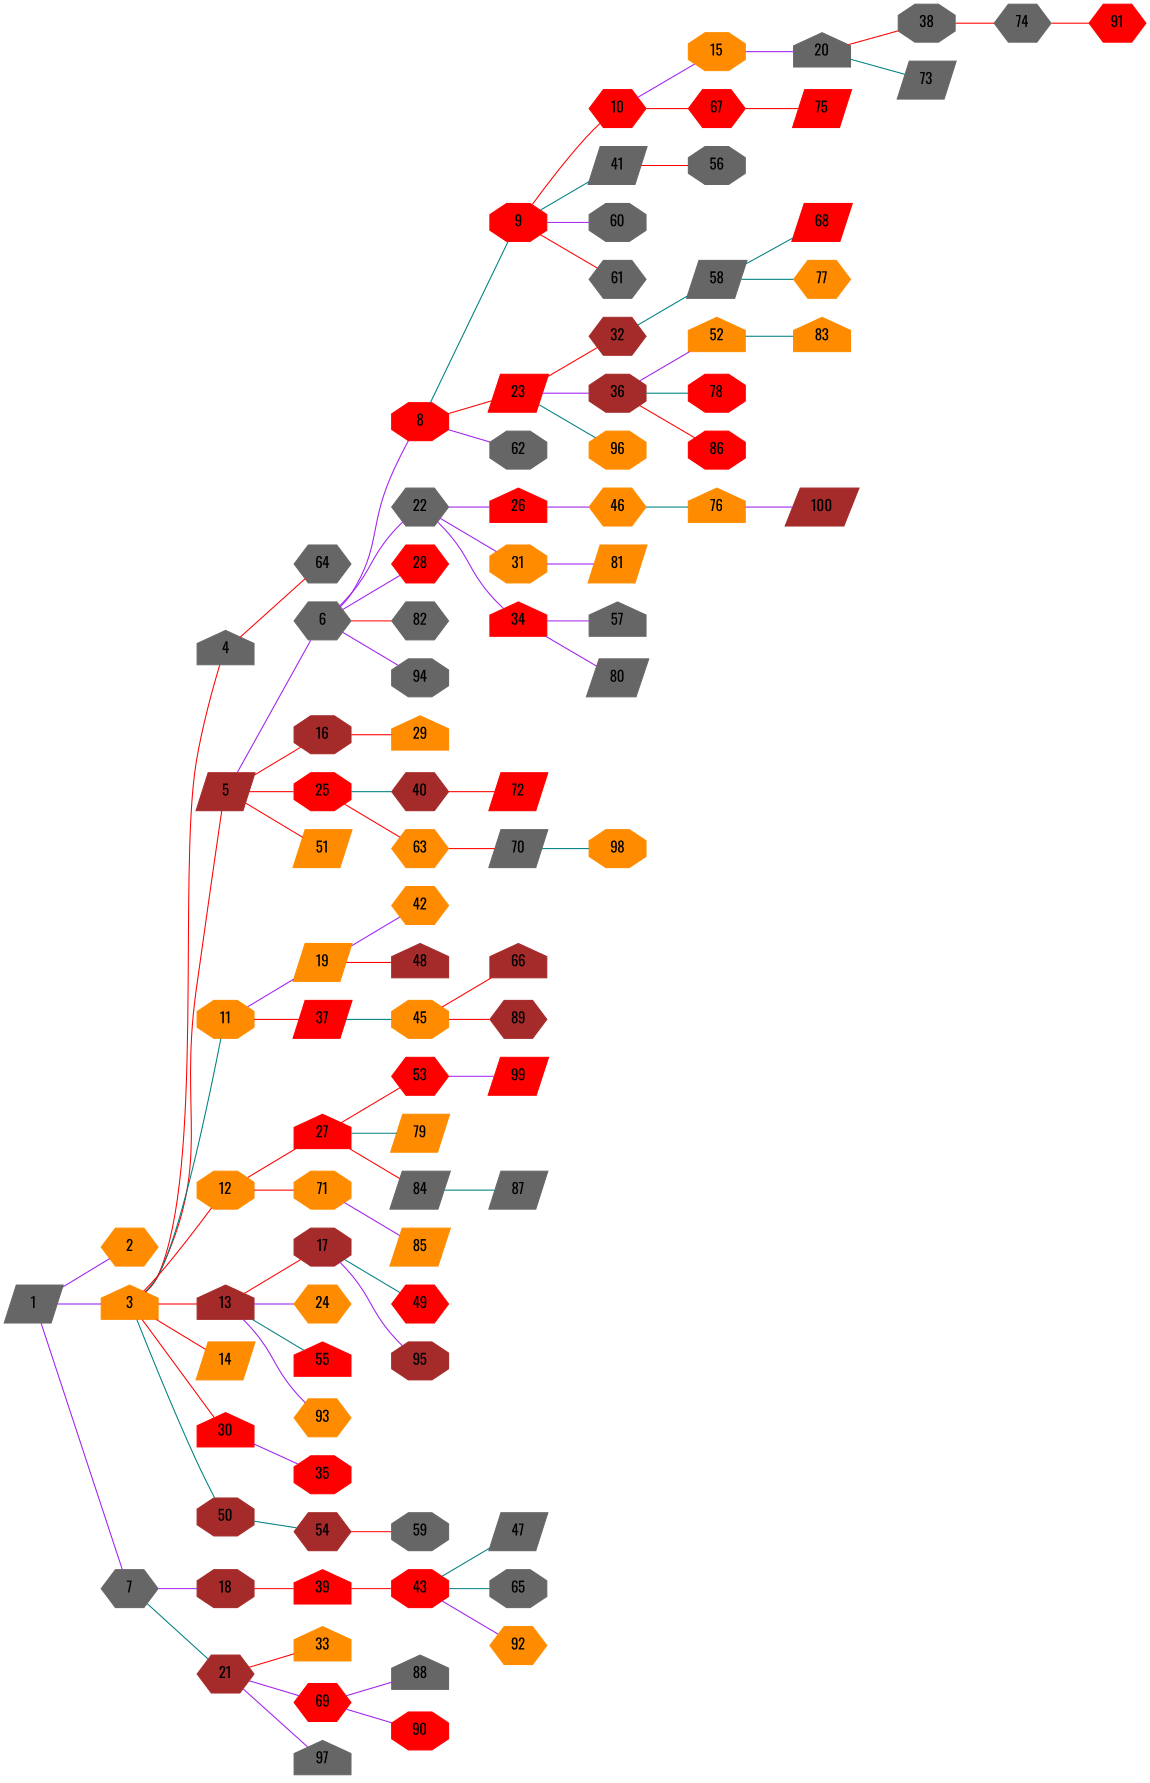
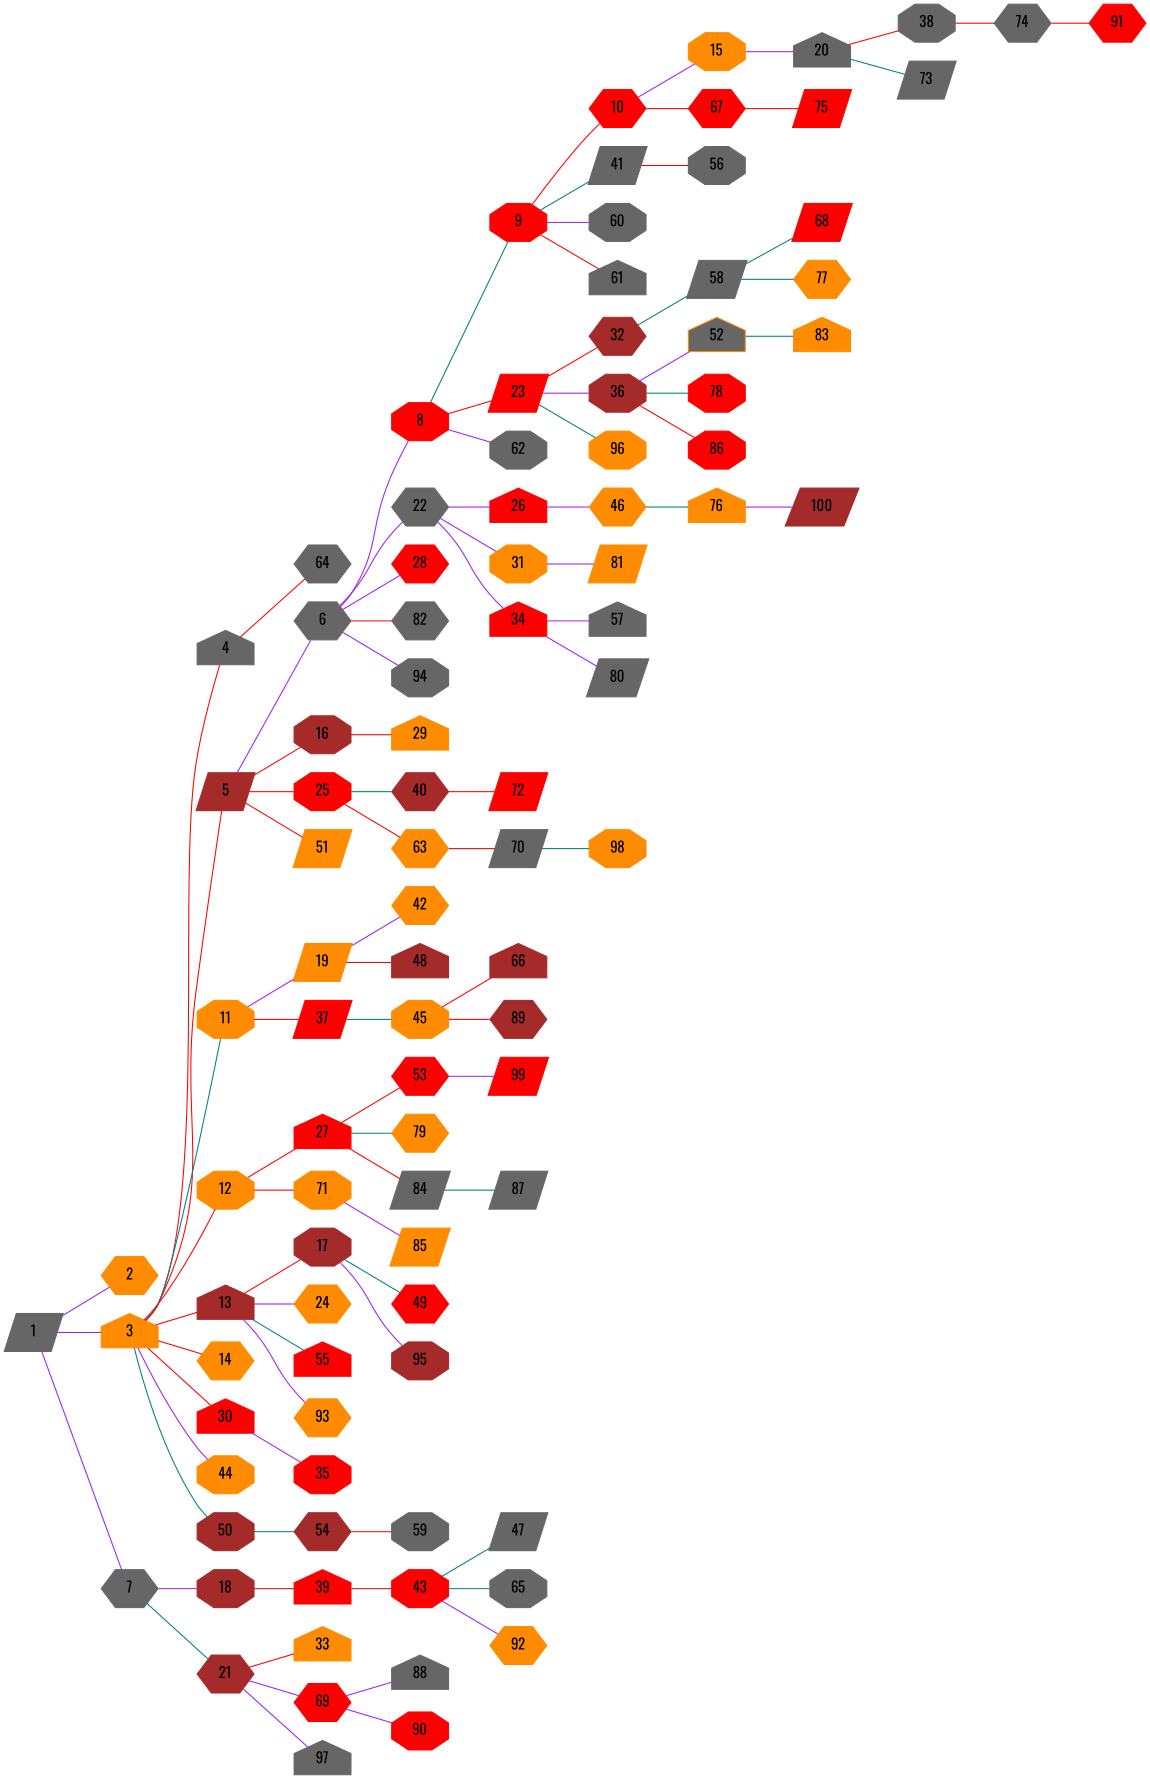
node "61": shape hexagon -> house
node "52": fillcolor darkorange -> gray40
node "79": shape parallelogram -> hexagon
node "14": shape parallelogram -> hexagon
node "44": added
